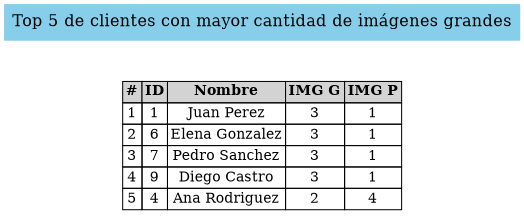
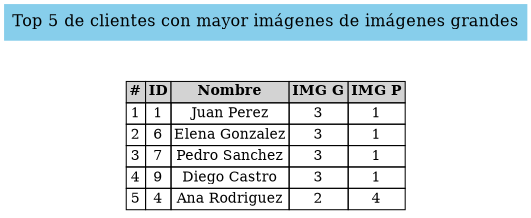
node "Top 5 de clientes con mayor cantidad de imágenes grandes": label "Top 5 de clientes con mayor cantidad de imágenes grandes" -> "Top 5 de clientes con mayor imágenes de imágenes grandes"
